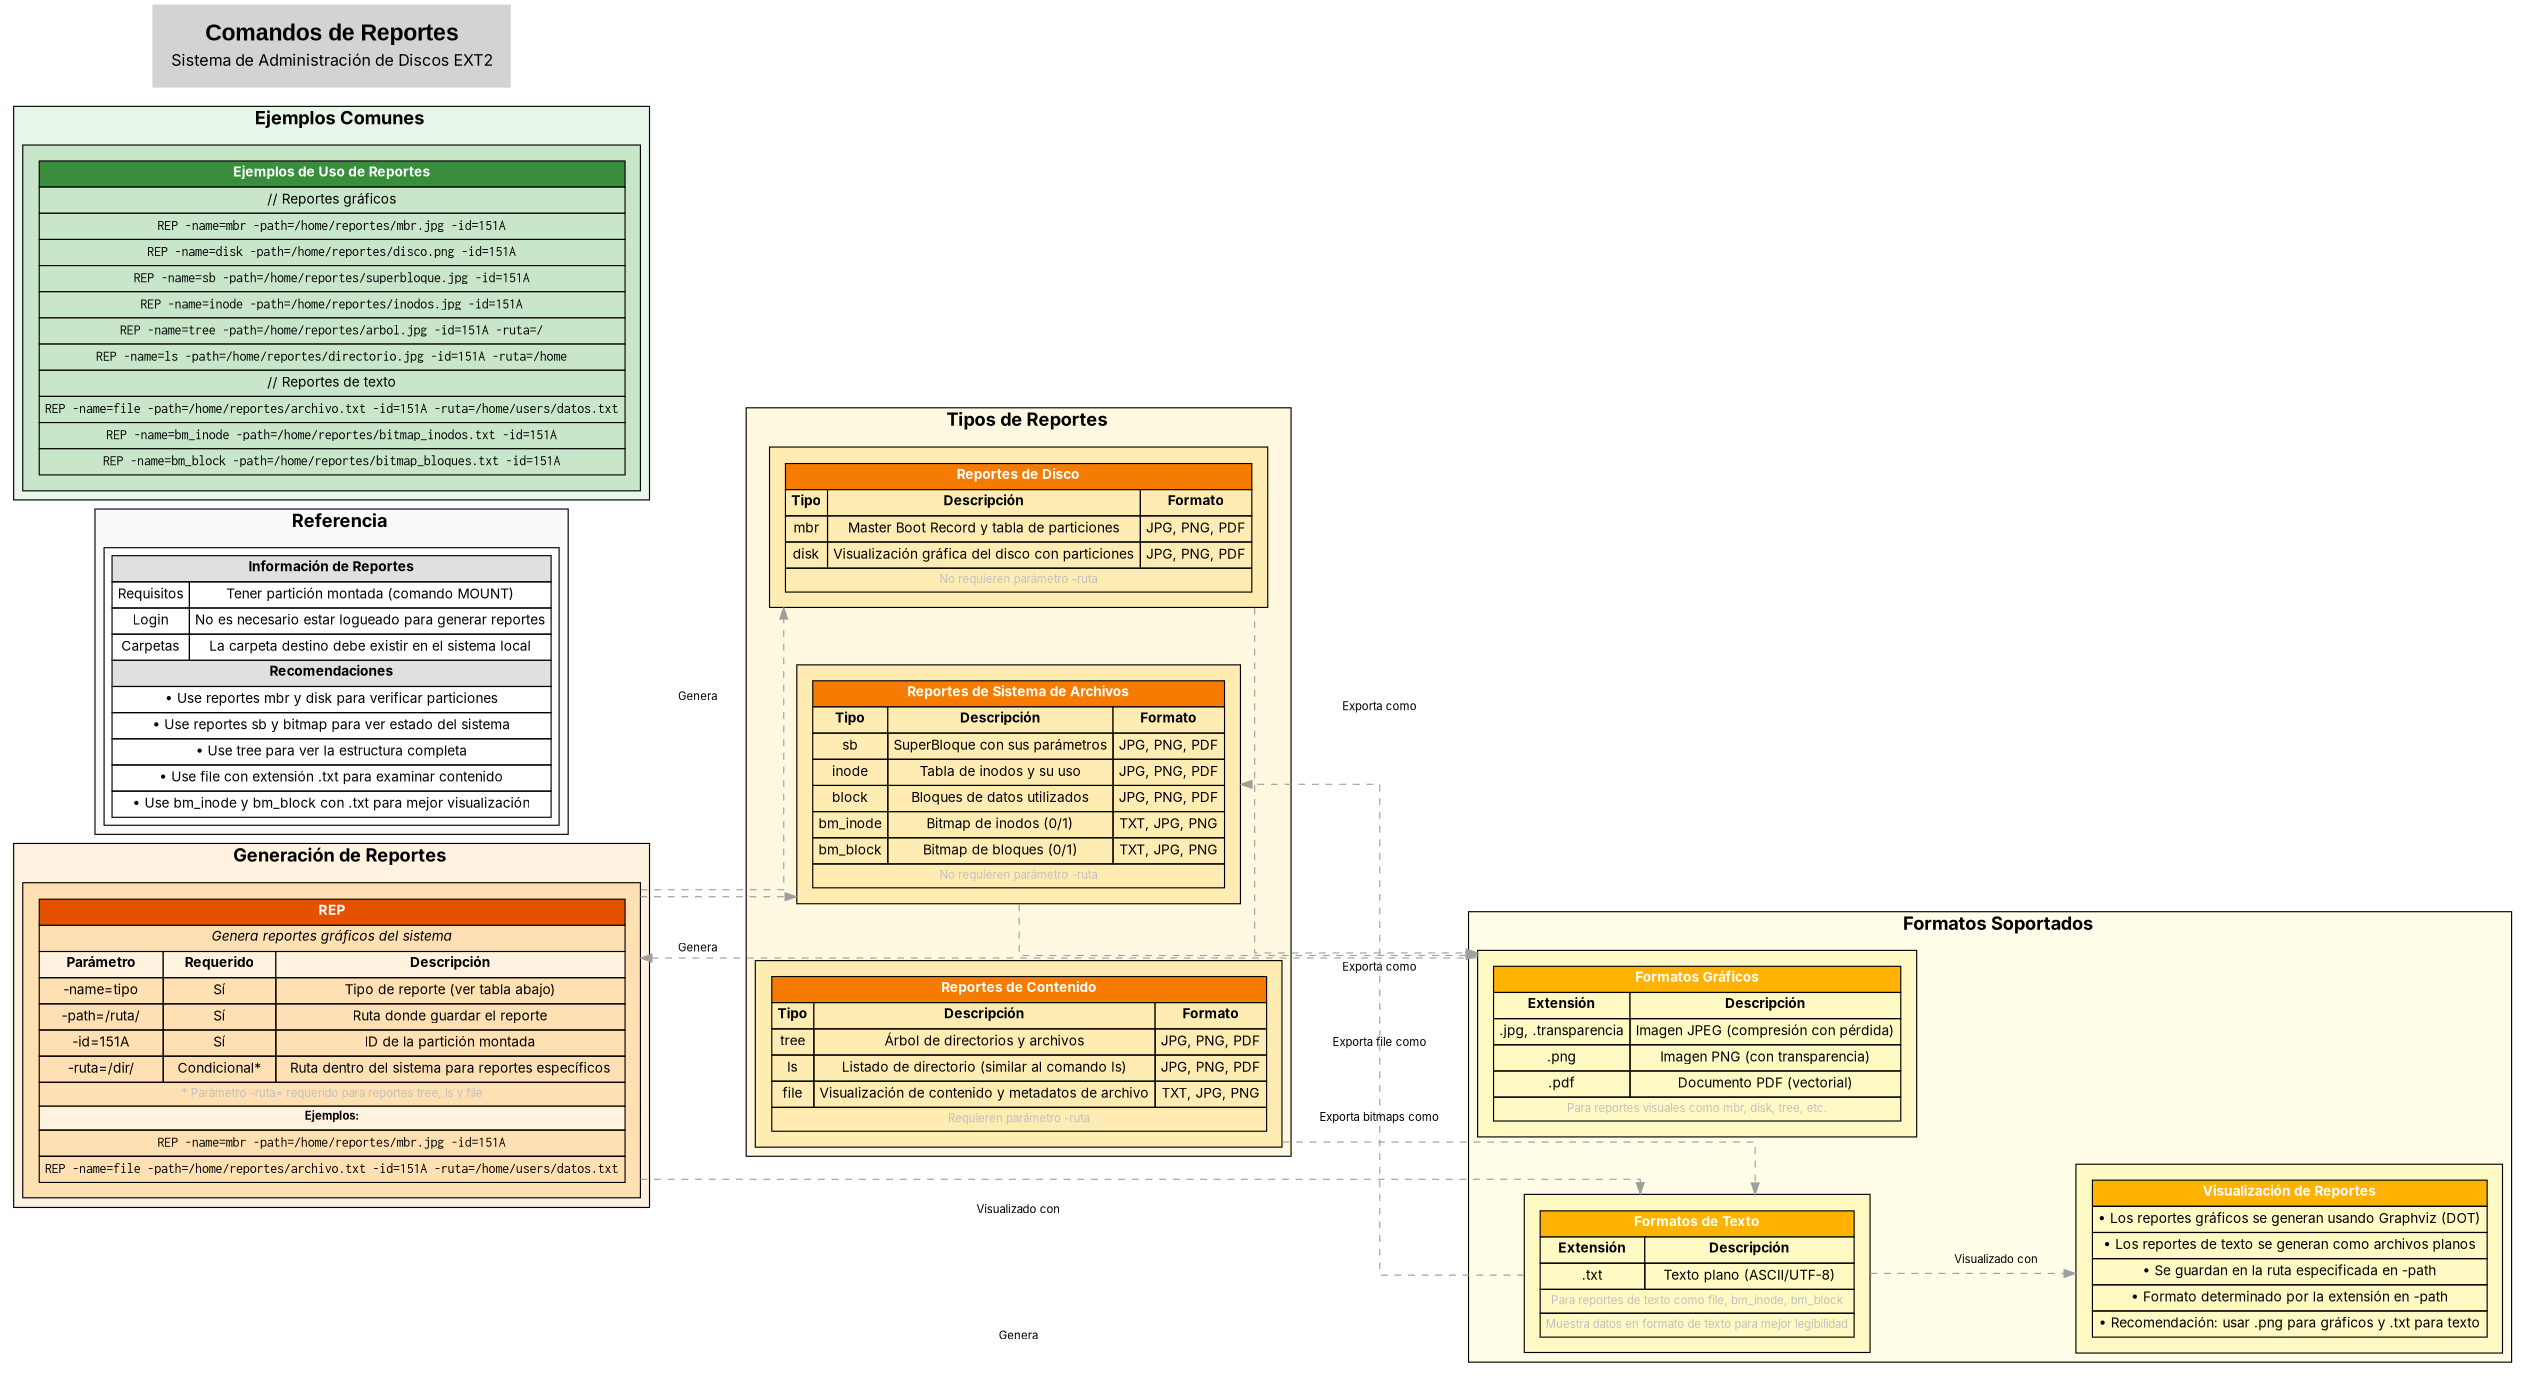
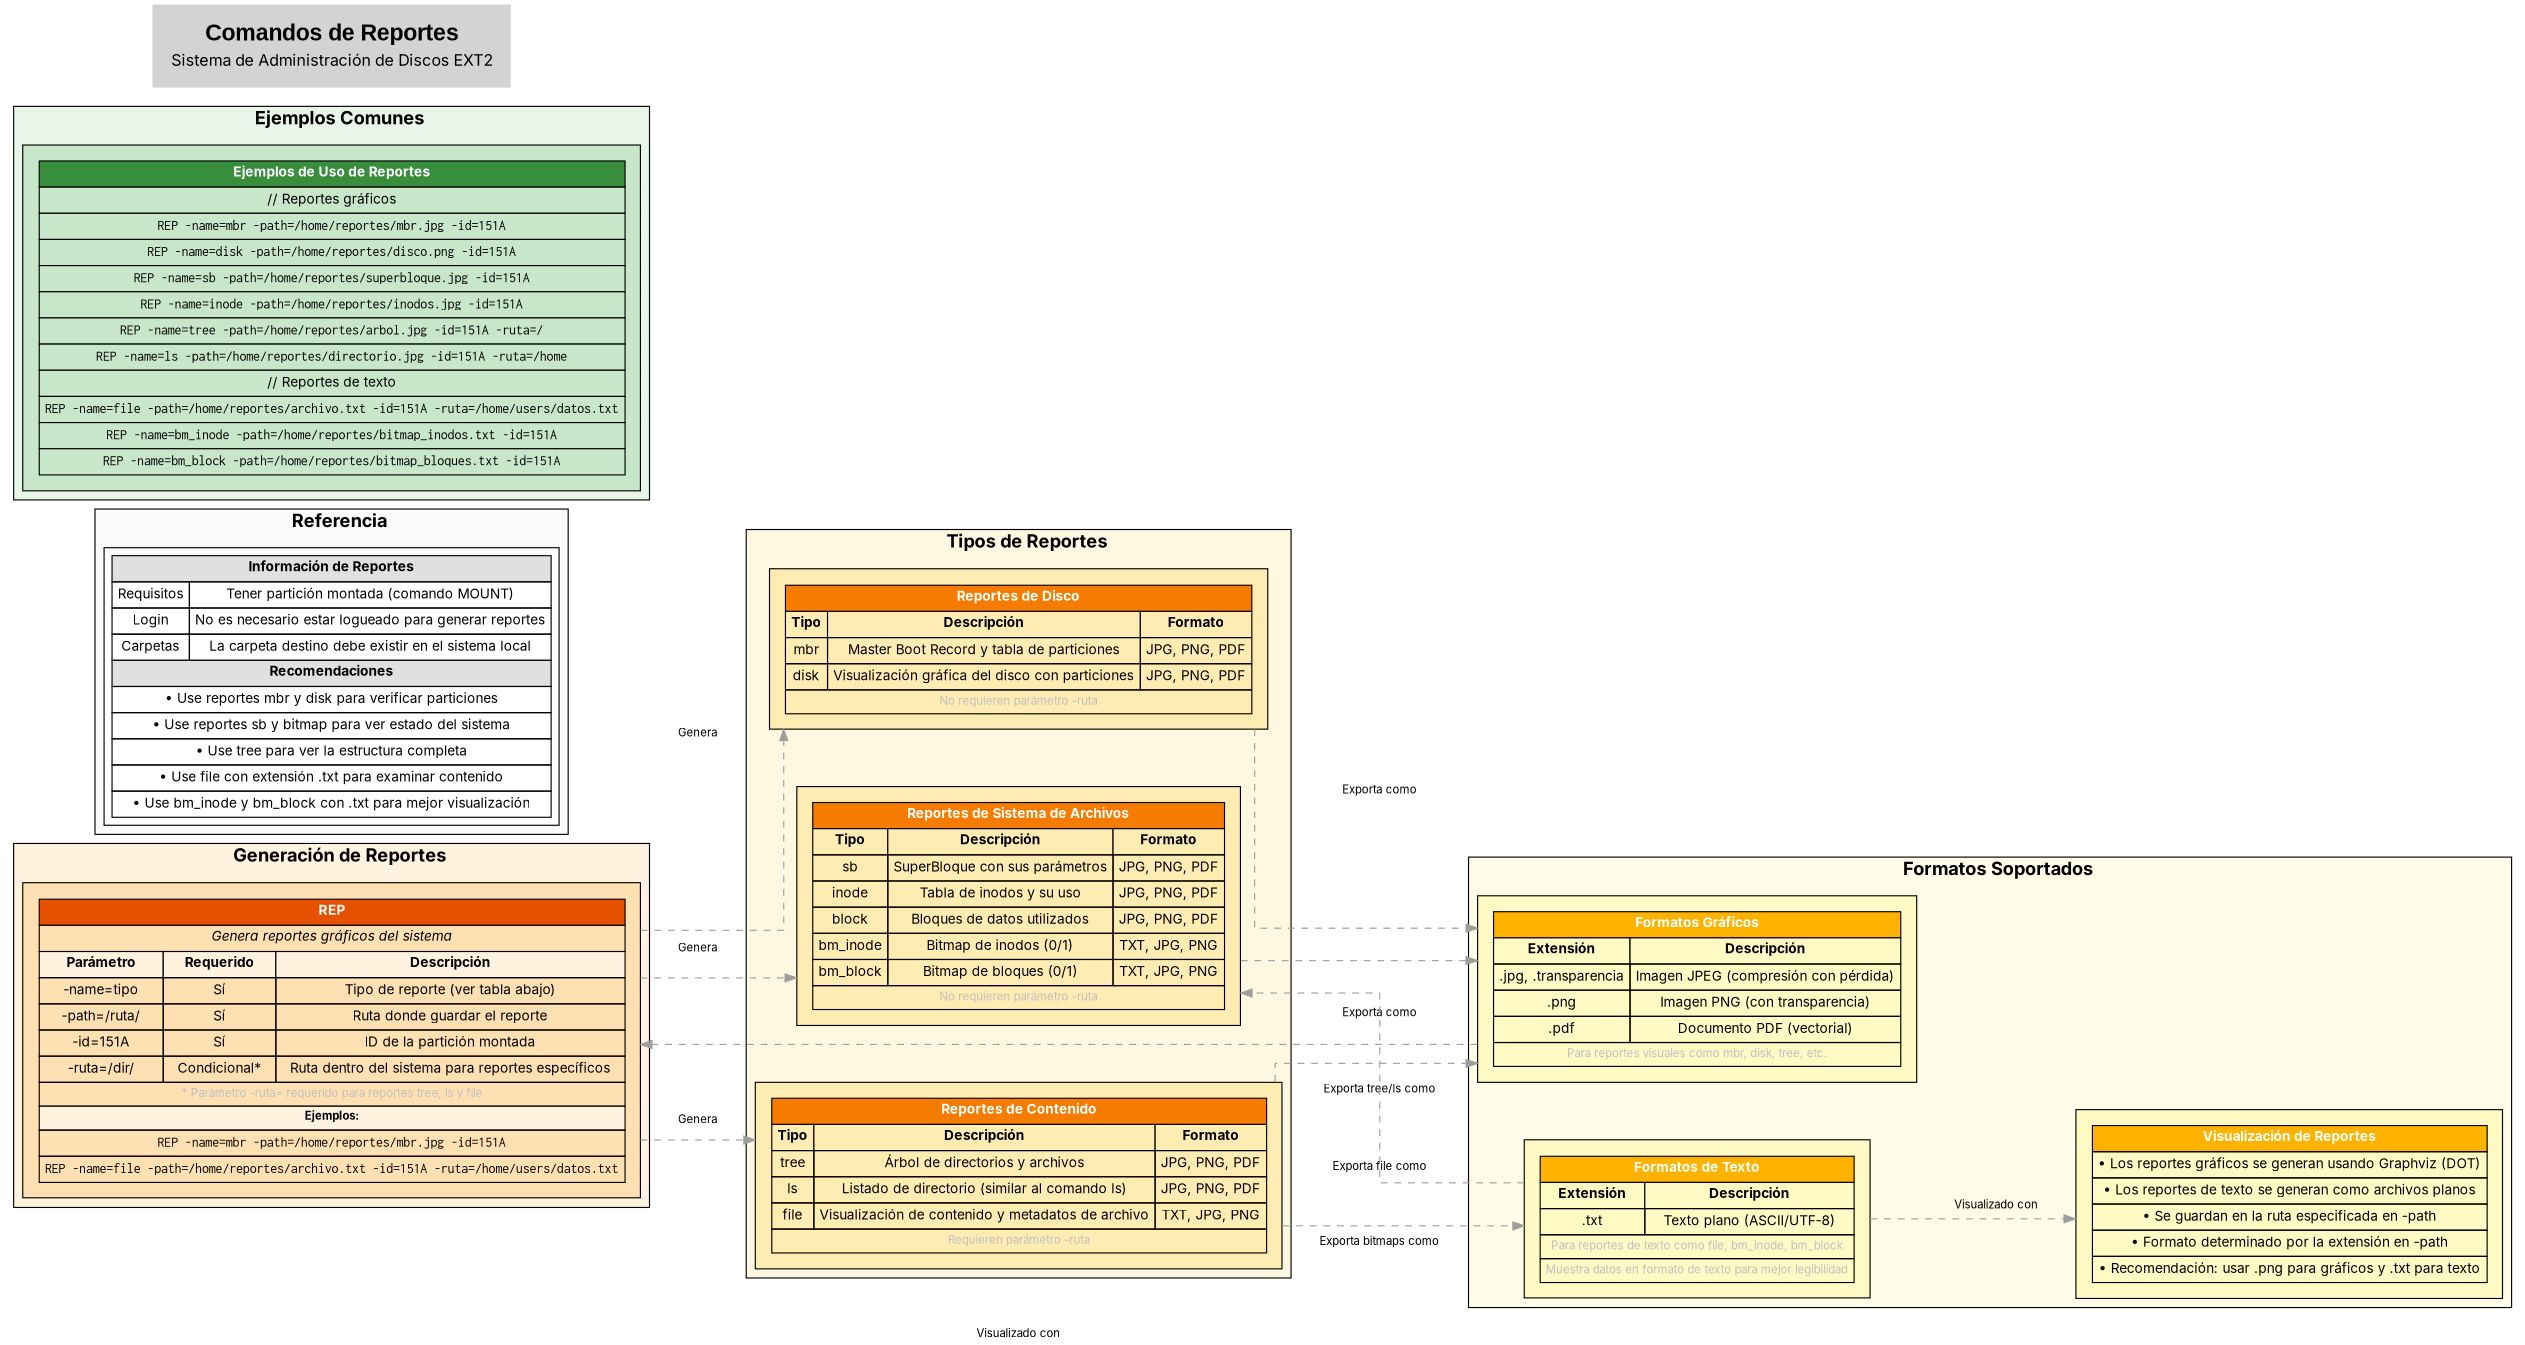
edge "Reportes de Contenido" -> "Formatos Gráficos": added, label "Exporta tree/ls como"
edge "REP" -> "Formatos de Texto": now "REP" -> "Reportes de Contenido"
